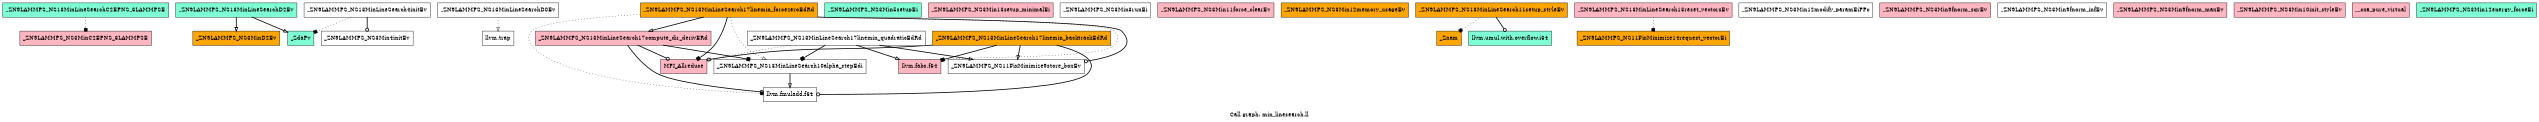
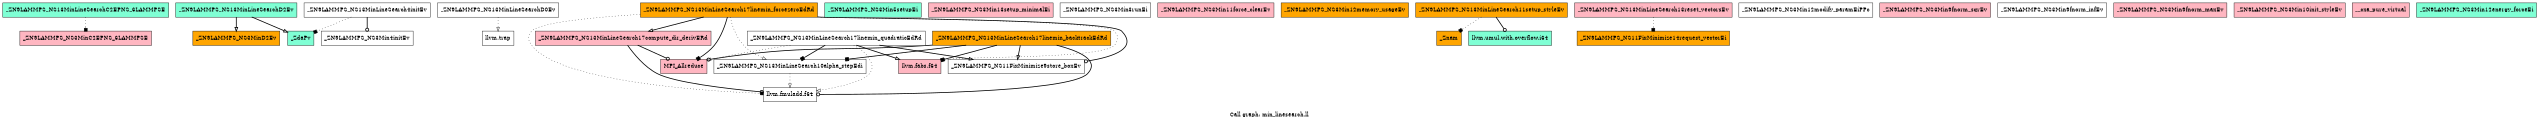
edge "_ZN9LAMMPS_NS13MinLineSearch17compute_dir_derivERd" -> "_ZN9LAMMPS_NS13MinLineSearch10alpha_stepEdi": now "_ZN9LAMMPS_NS13MinLineSearch17linemin_backtrackEdRd" -> "_ZN9LAMMPS_NS13MinLineSearch10alpha_stepEdi"
edge "_ZN9LAMMPS_NS13MinLineSearch17linemin_quadraticEdRd" -> "llvm.fmuladd.f64": added
edge "_ZN9LAMMPS_NS13MinLineSearch10alpha_stepEdi" -> "llvm.fmuladd.f64": style bold -> dotted
